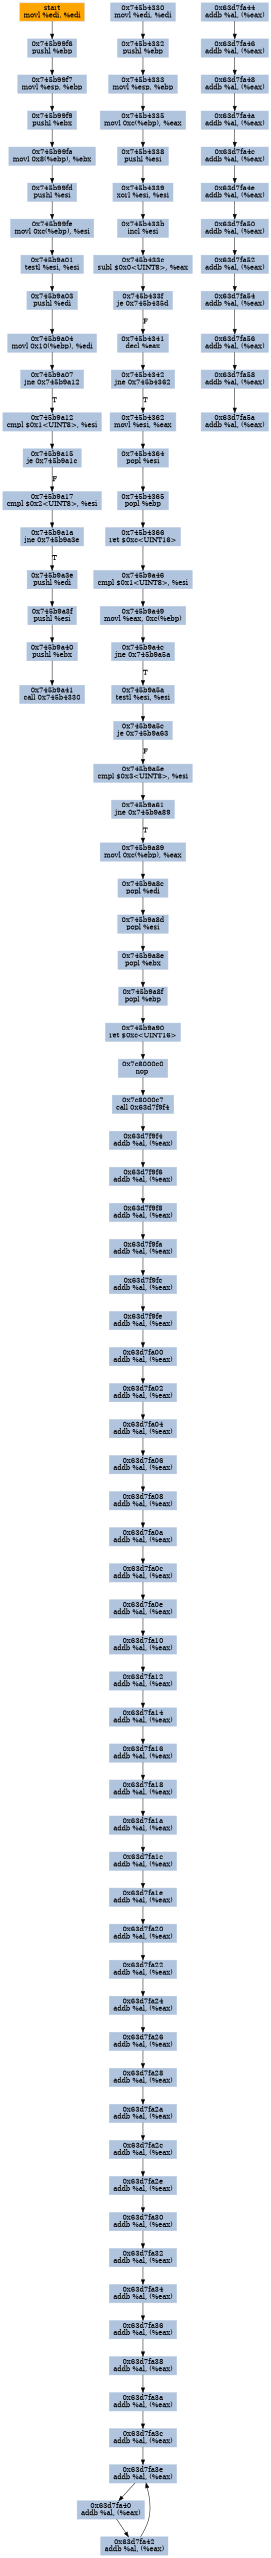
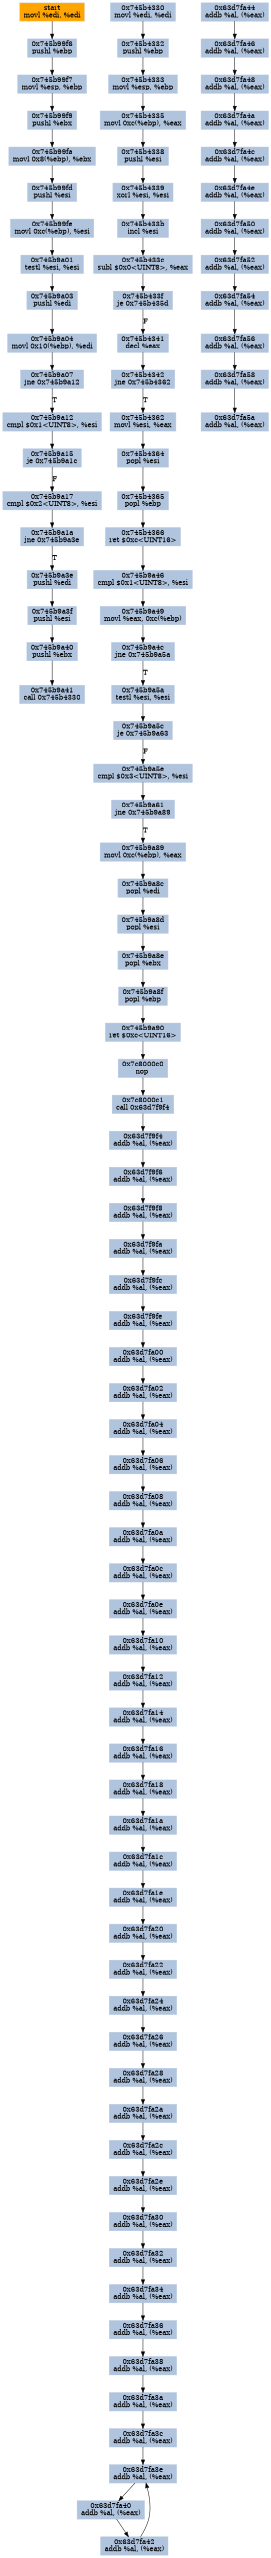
node "0x7c8000c7 call 0x63d7f9f4": label "0x7c8000c7 call 0x63d7f9f4" -> "0x7c8000c1 call 0x63d7f9f4"
